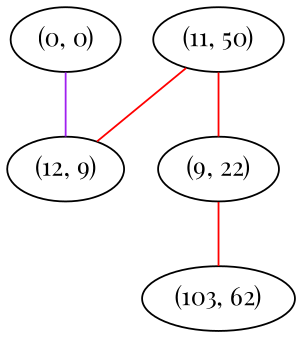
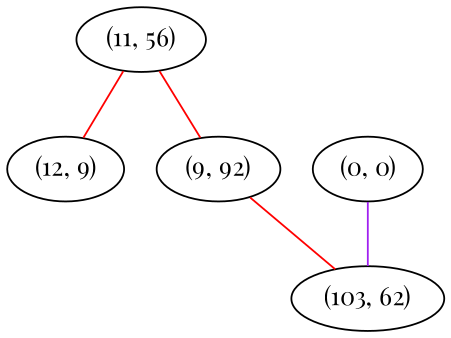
node "(11, 50)": label "(11, 50)" -> "(11, 56)"
edge "(0, 0)" -- "(12, 9)": now "(0, 0)" -- "(103, 62)"
node "(9, 22)": label "(9, 22)" -> "(9, 92)"
